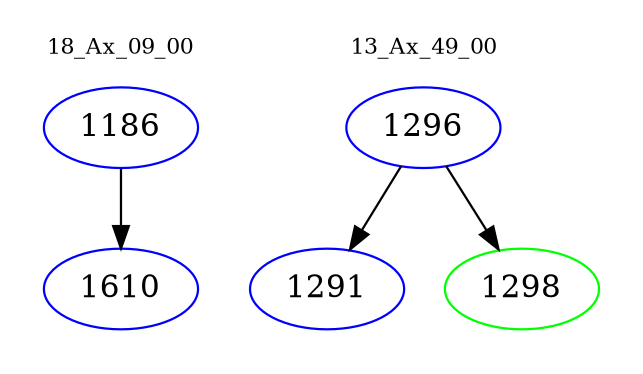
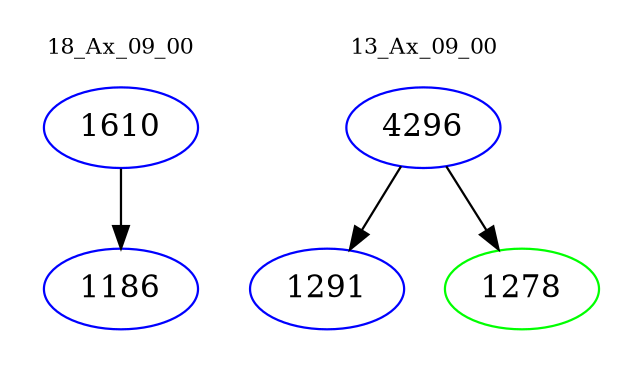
cluster "13_Ax_49_00": label "13_Ax_49_00" -> "13_Ax_09_00"
node "1296": label "1296" -> "4296"
edge "1186" -> "1610": reversed
node "1298": label "1298" -> "1278"
